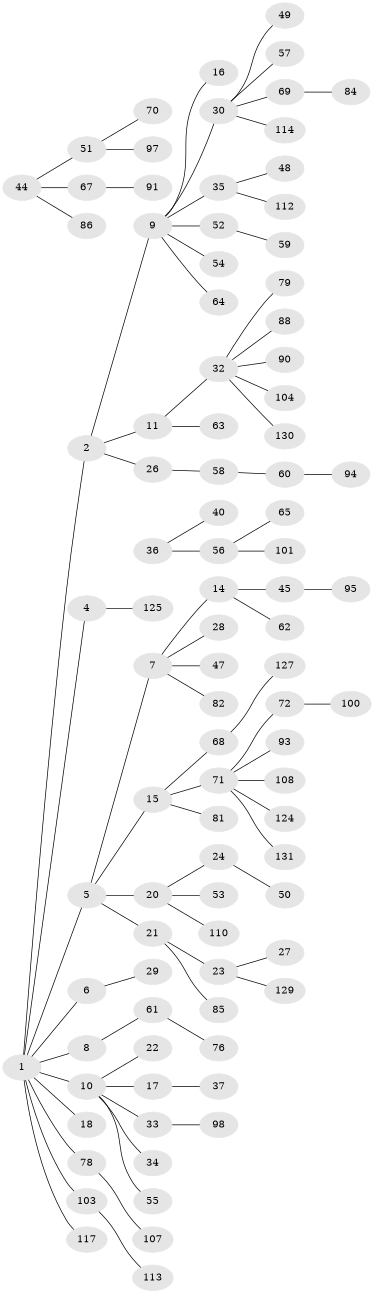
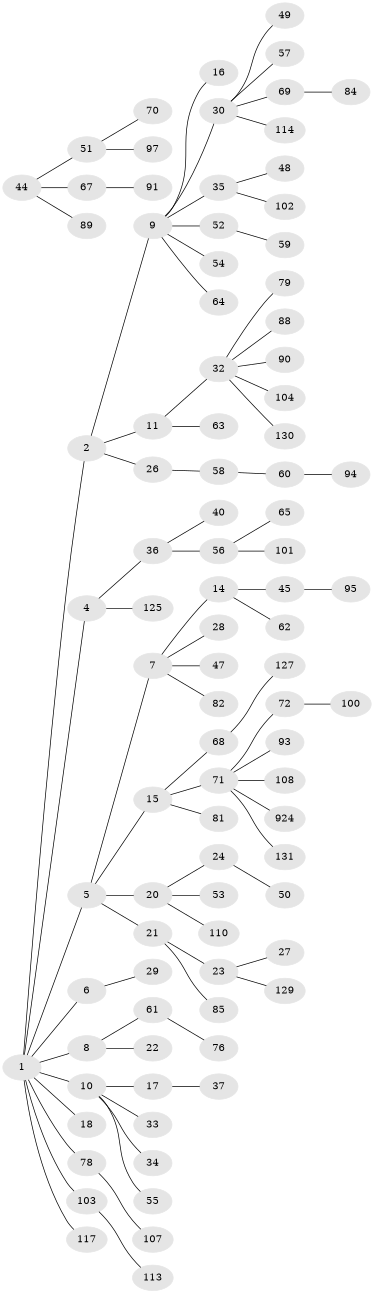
node "112": label "112" -> "102"
node "86": label "86" -> "89"
edge "36" -- "4": added
node "124": label "124" -> "924"
edge "22" -- "10": now "22" -- "8"
node "98": removed
